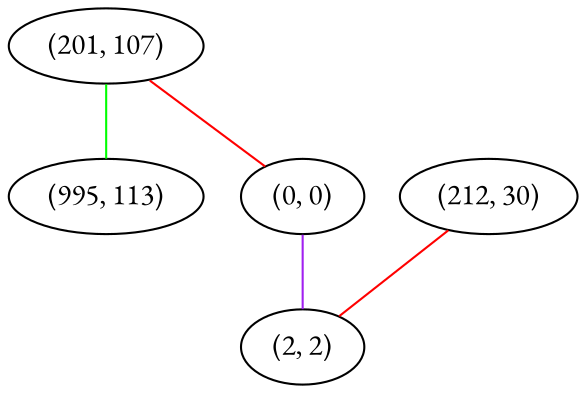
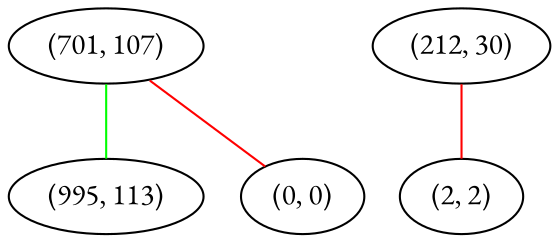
node "(201, 107)": label "(201, 107)" -> "(701, 107)"
edge "(0, 0)" -- "(2, 2)": removed
